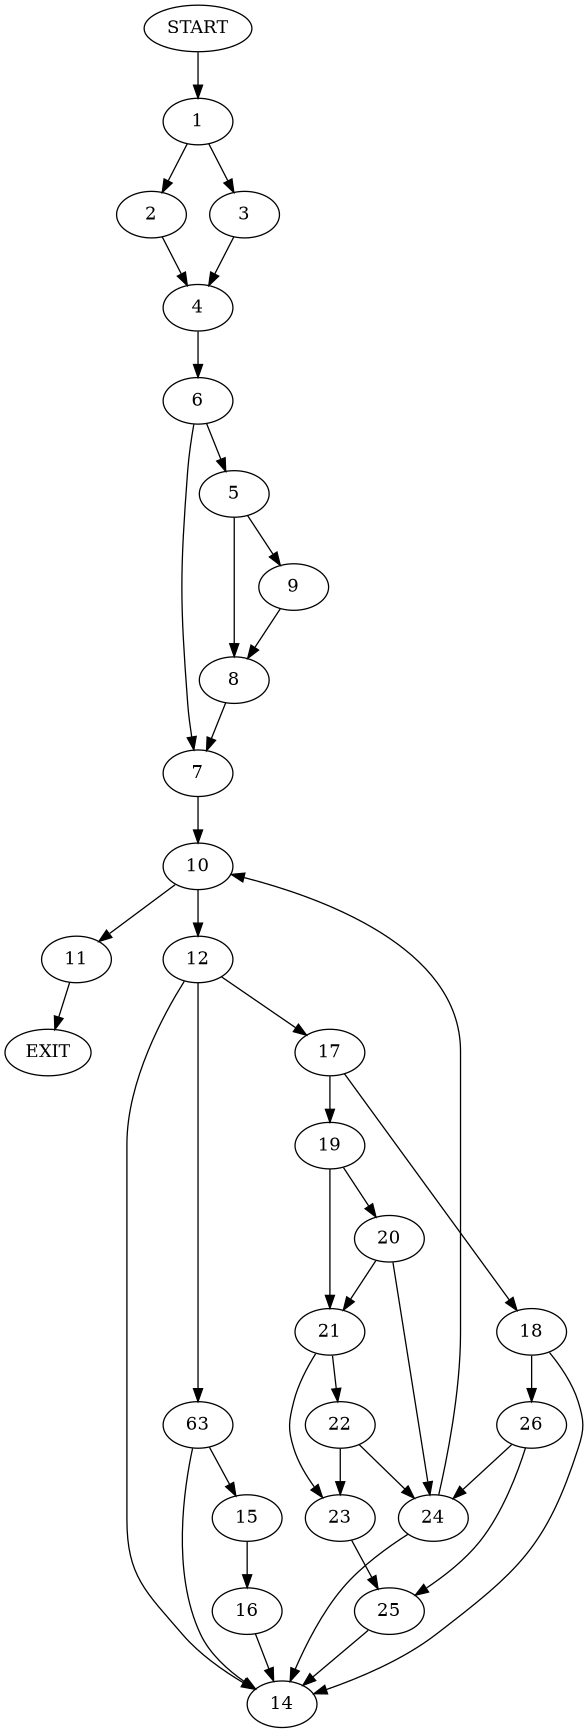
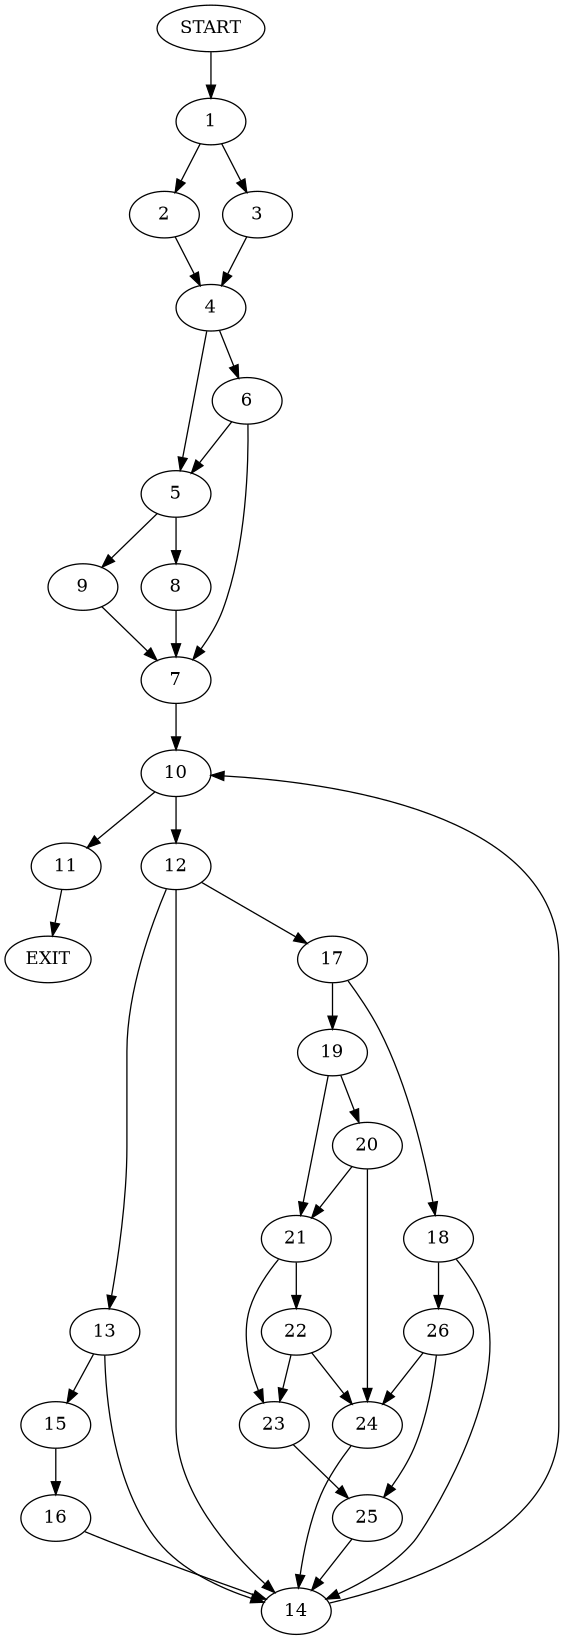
edge "4" -> "5": added
edge "9" -> "8": now "9" -> "7"
edge "24" -> "10": now "14" -> "10"
node "63": label "63" -> "13"
